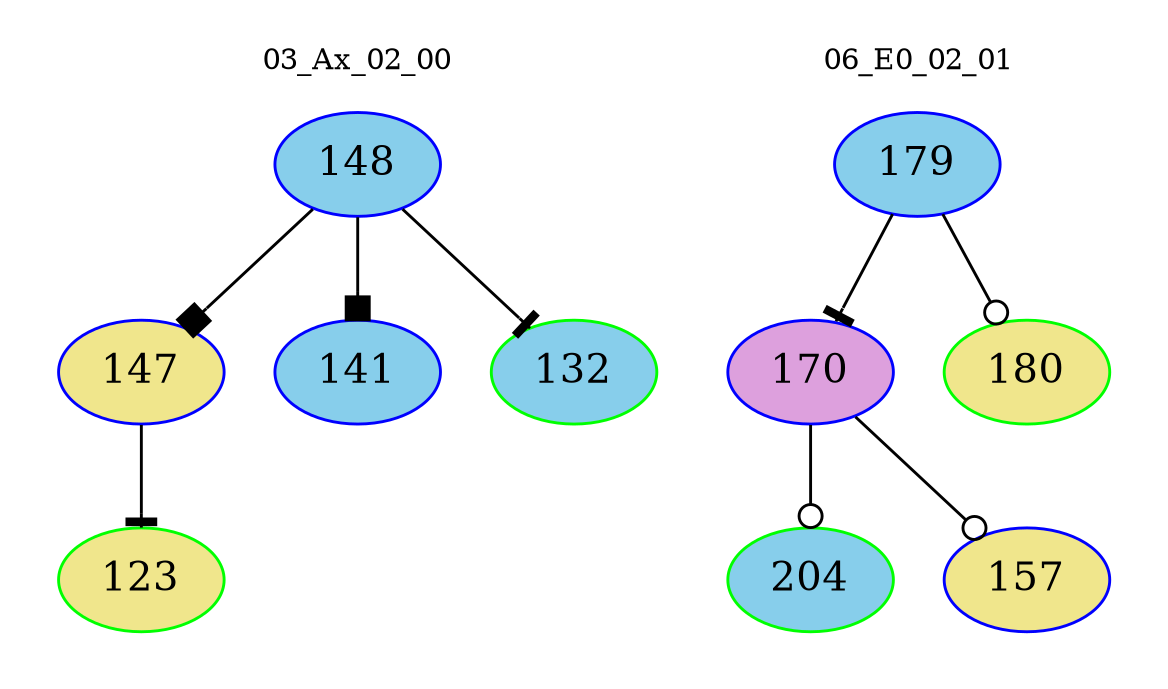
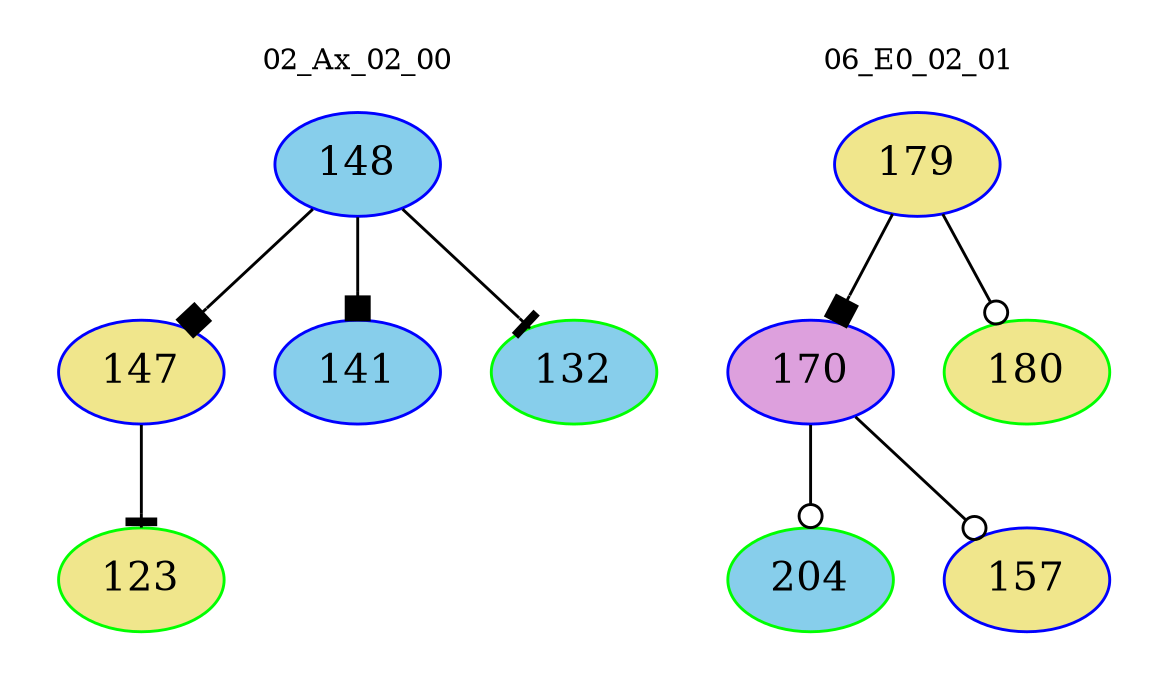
cluster "03_Ax_02_00": label "03_Ax_02_00" -> "02_Ax_02_00"
node "179": fillcolor skyblue -> khaki
edge "179" -> "170": arrowhead tee -> box
